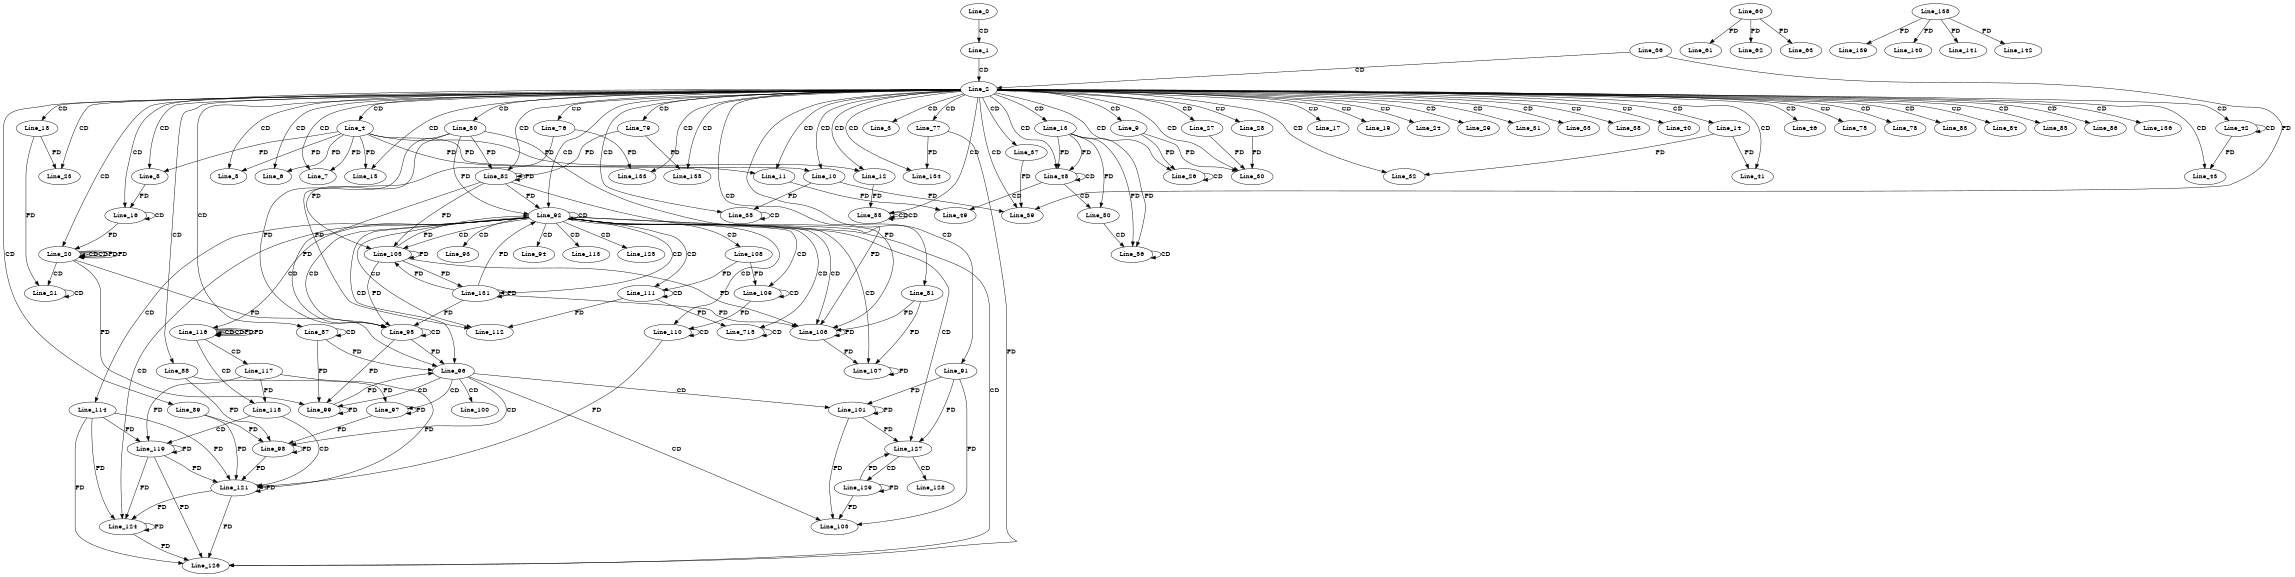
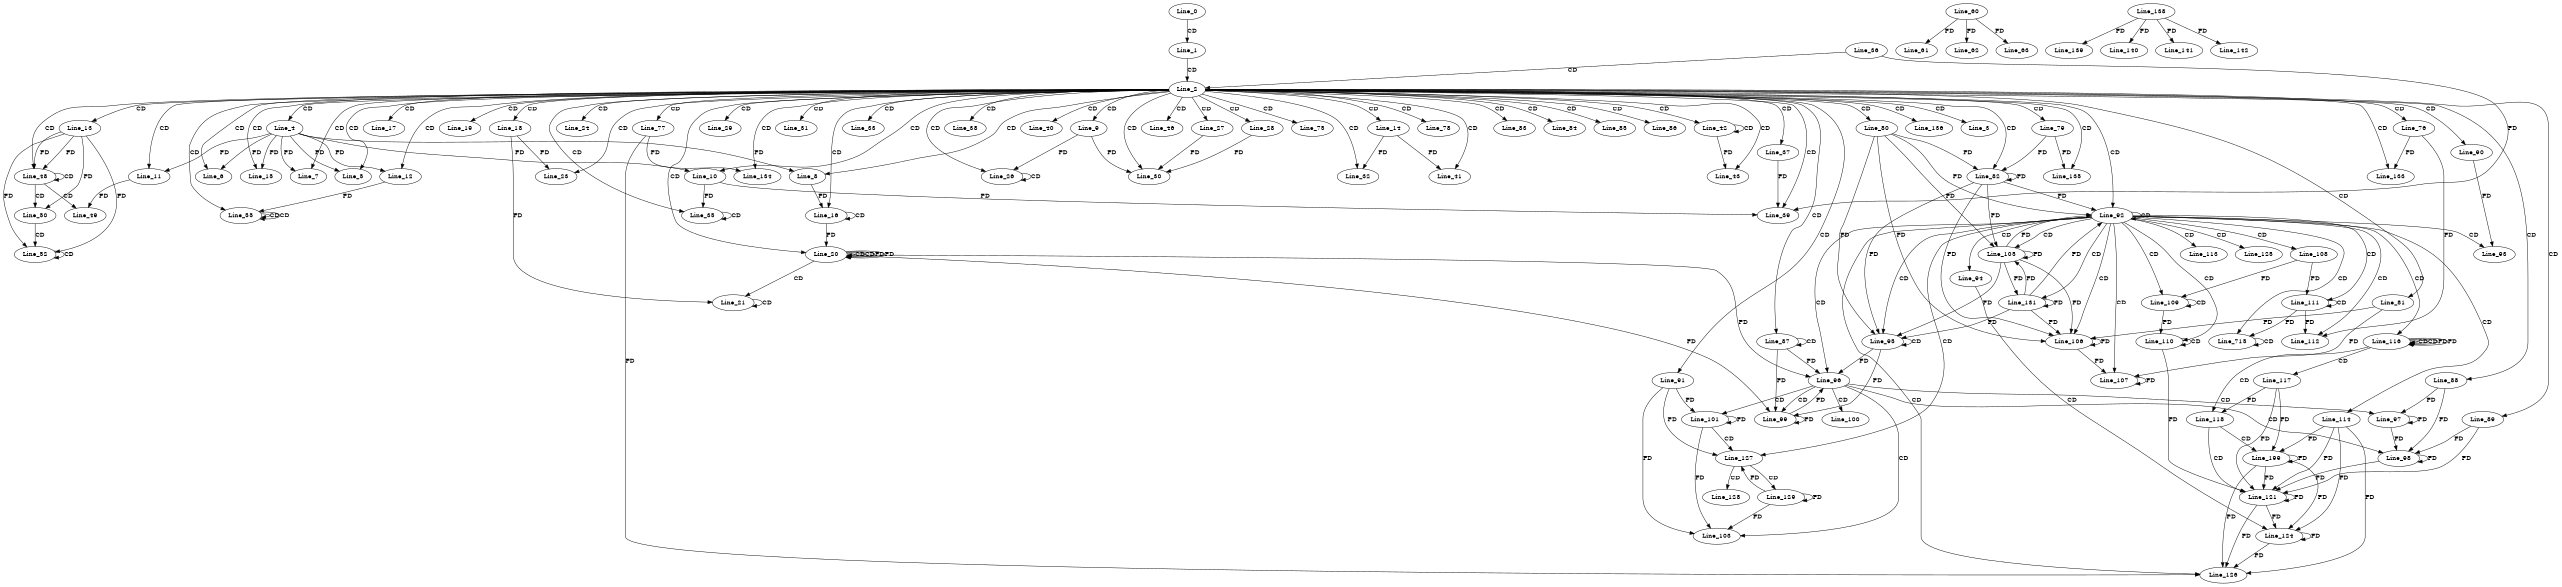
node "Line_90": added
node "Line_56": label "Line_56" -> "Line_52"
edge "Line_92" -> "Line_124": now "Line_94" -> "Line_124"
edge "Line_101" -> "Line_127": label "FD" -> "CD"
node "Line_119": label "Line_119" -> "Line_199"
